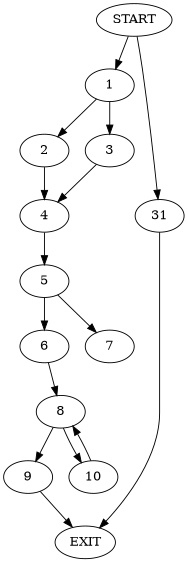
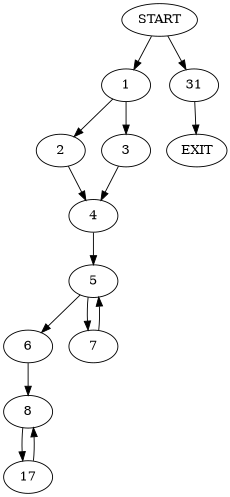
edge "7" -> "5": added
node "9": removed
node "10": label "10" -> "17"
